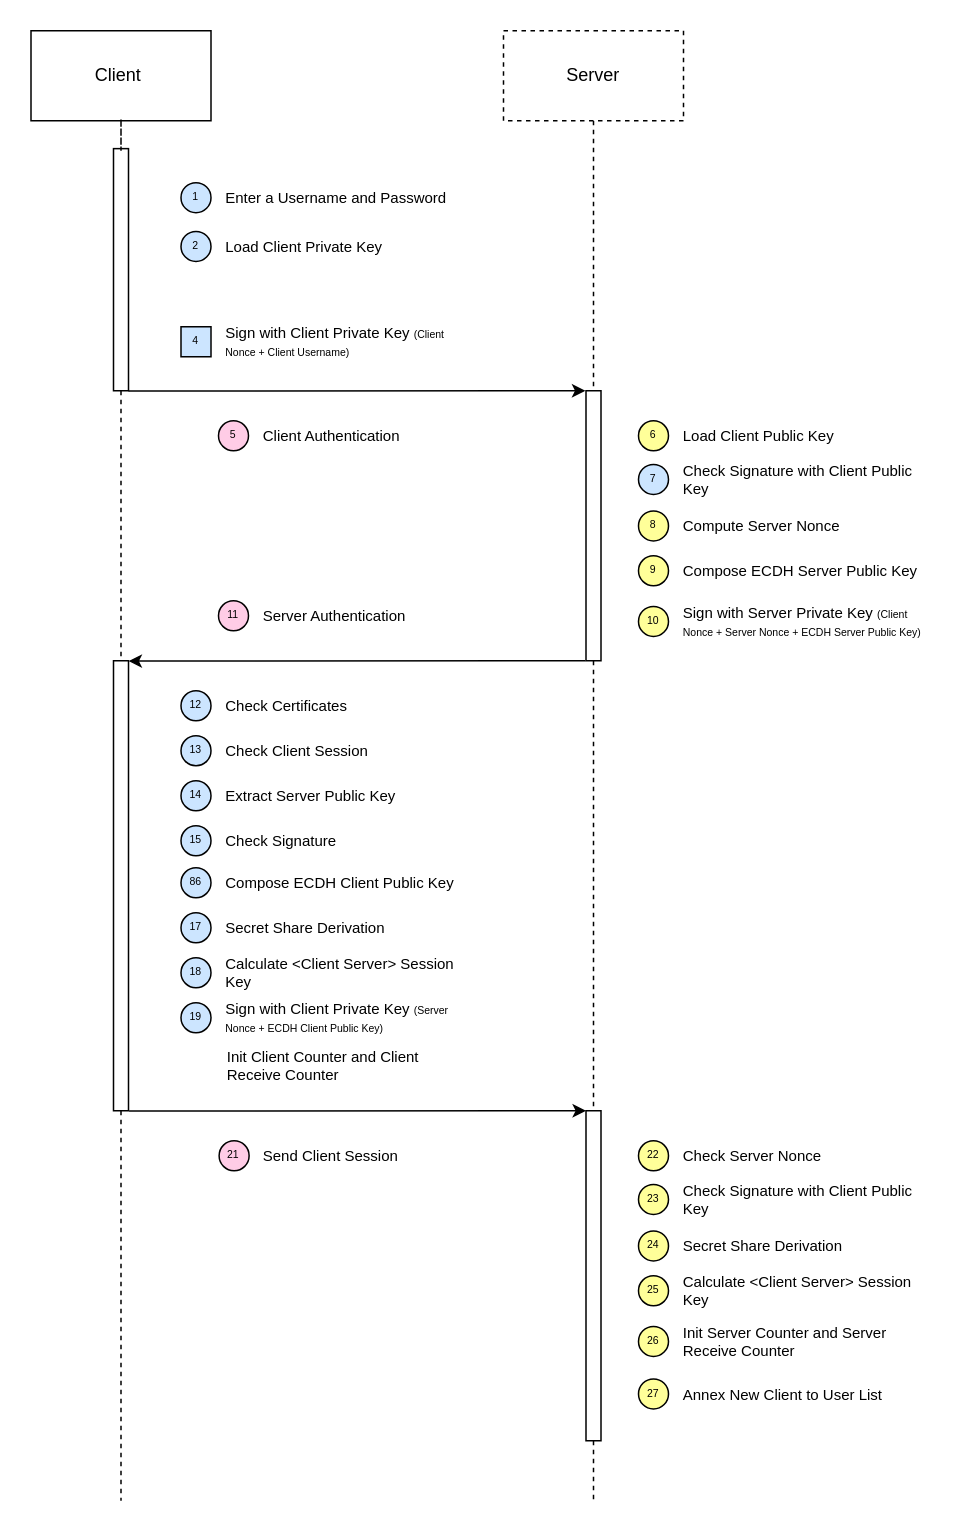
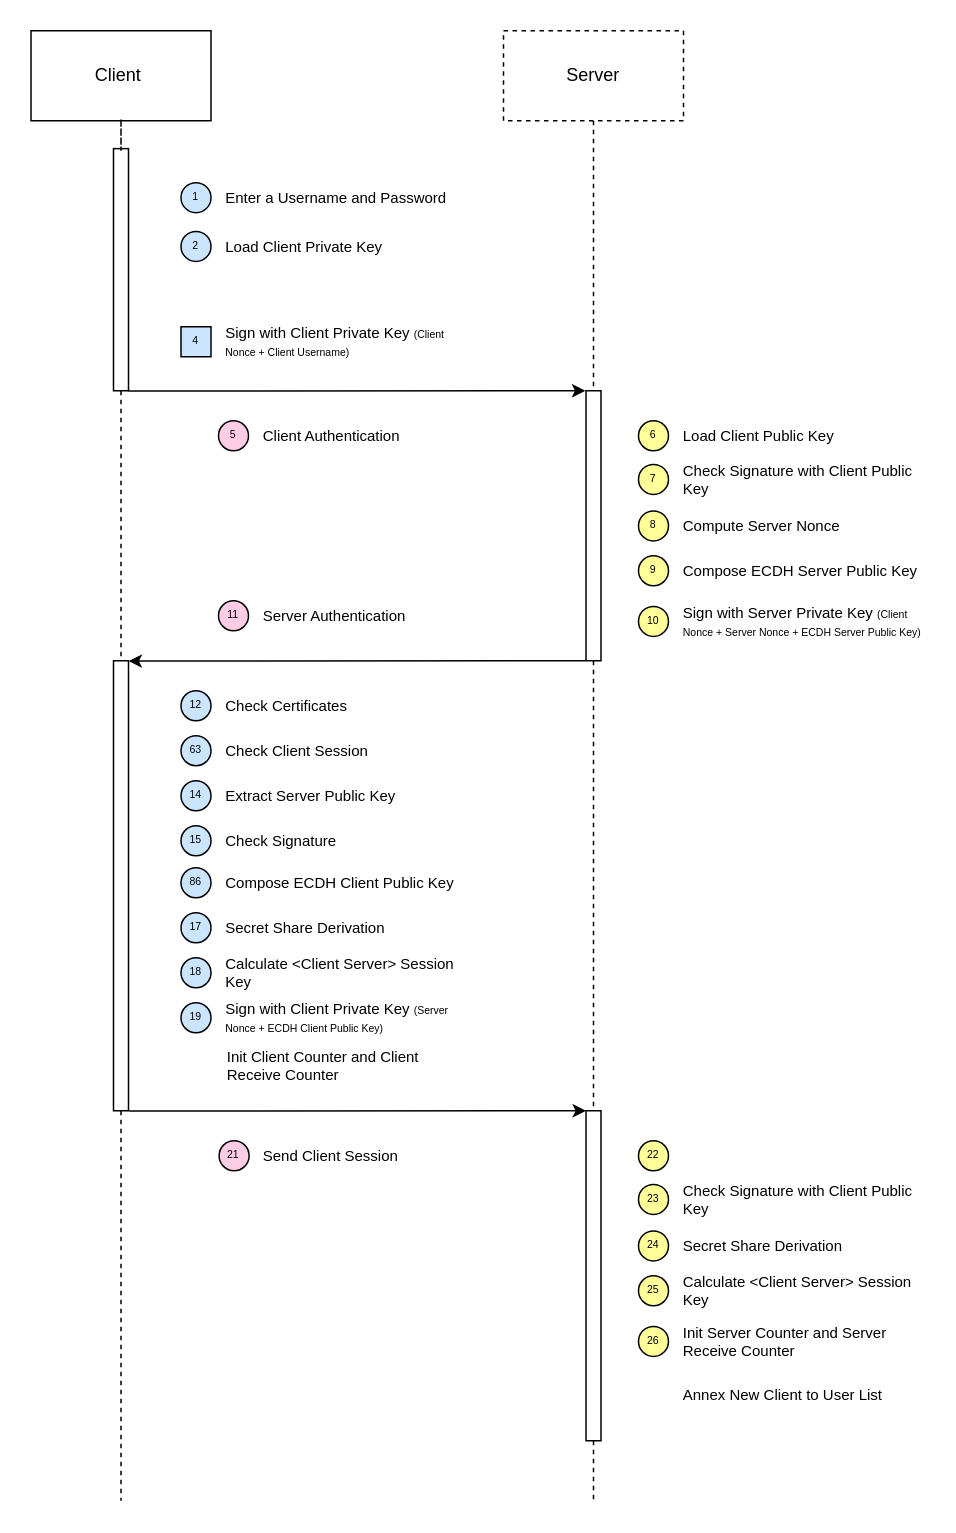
node "7": fillcolor #cce5ff -> #ffff99
node "13": label "13" -> "63"
node "Check Server Nonce": removed
node "27": removed
